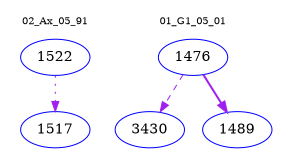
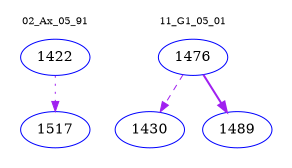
cluster "01_G1_05_01": label "01_G1_05_01" -> "11_G1_05_01"
node "1522": label "1522" -> "1422"
node "3430": label "3430" -> "1430"
